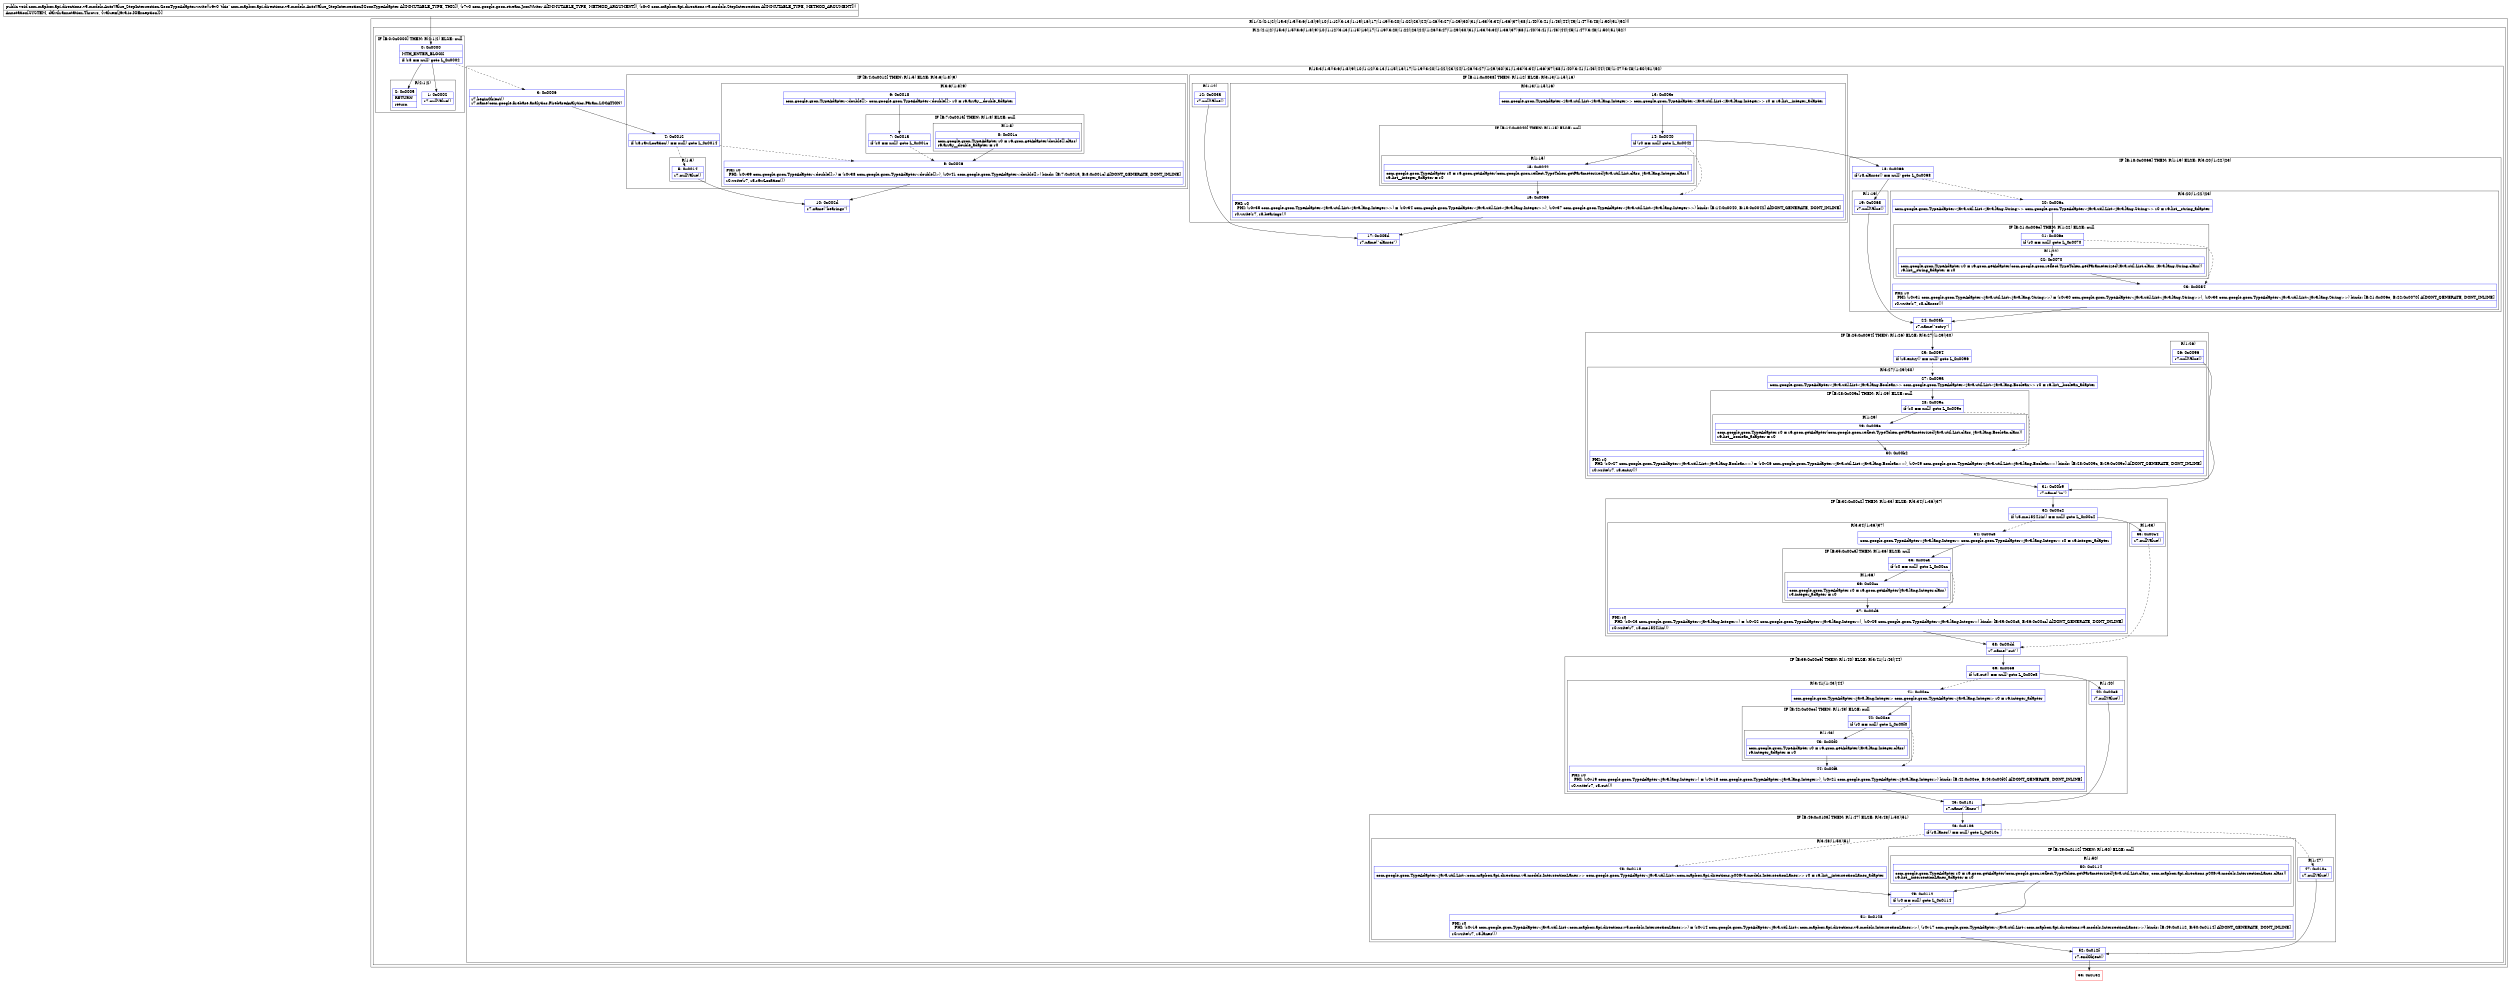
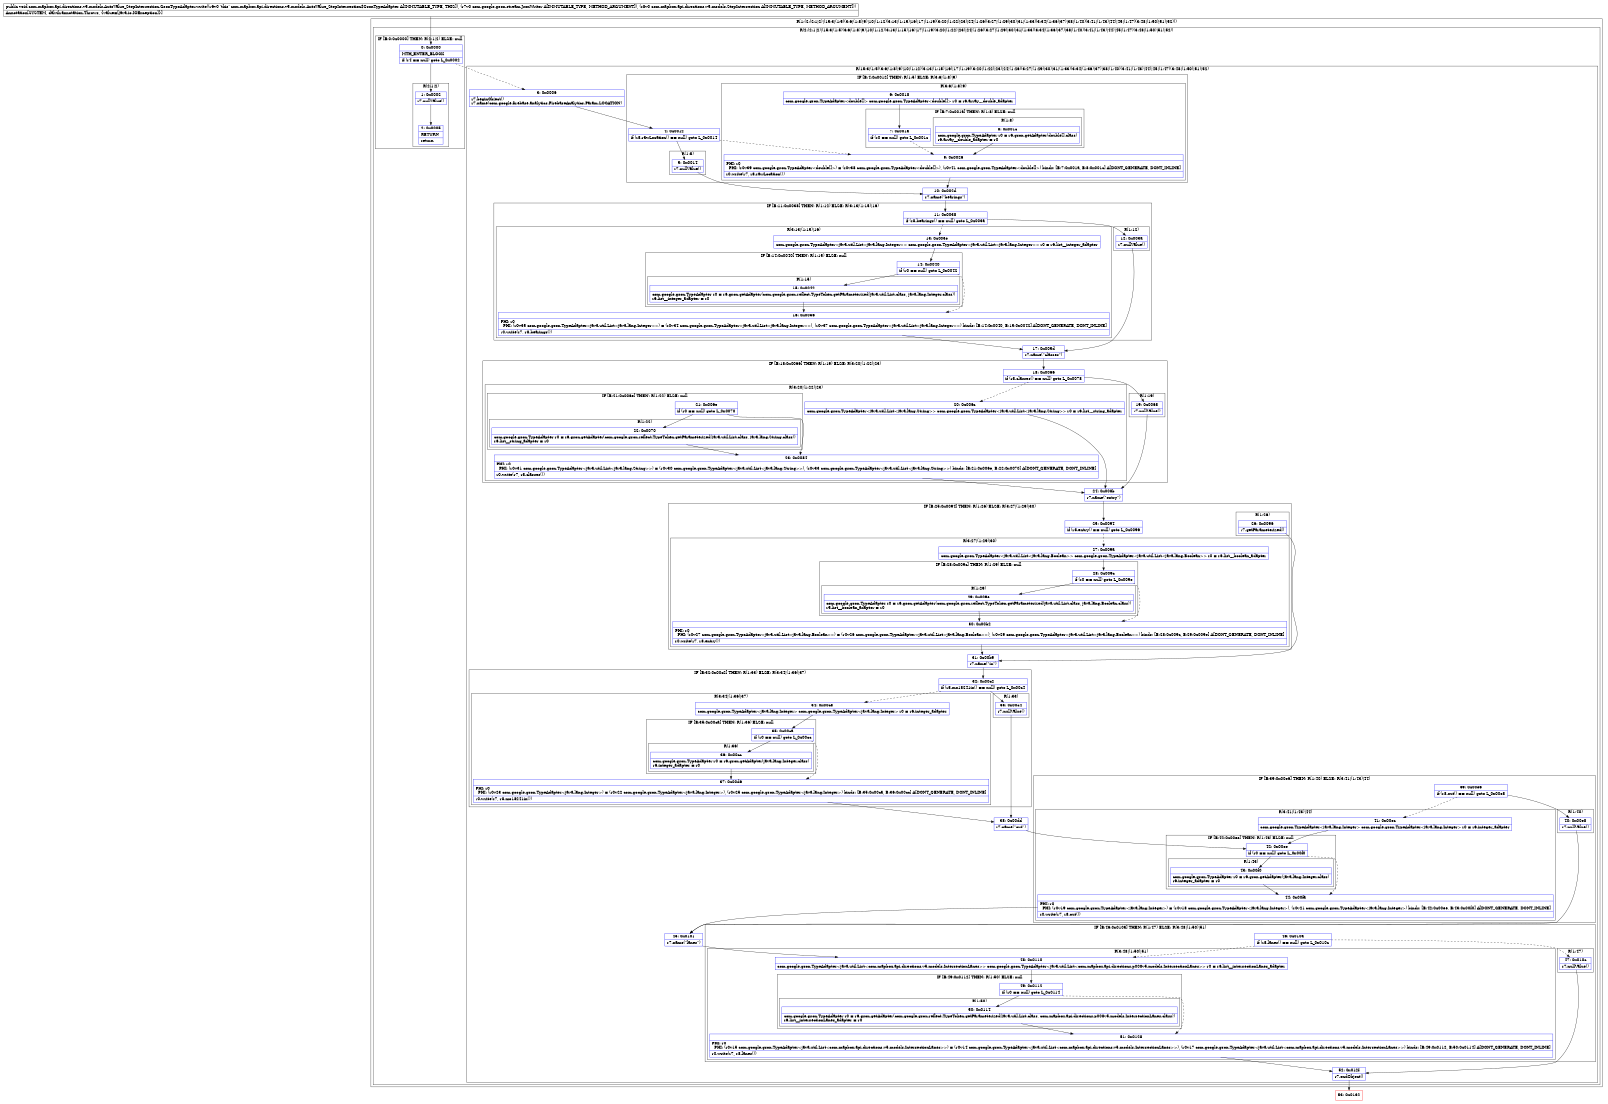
node "0: 0x0000": text "if (r8 == null) goto L_0x0002" -> "if (r4 == null) goto L_0x0002"
edge "0: 0x0000" -> "2: 0x0005": now "1: 0x0002" -> "2: 0x0005"
edge "14: 0x0040" -> "18: 0x0066": now "17: 0x005d" -> "18: 0x0066"
edge "4: 0x0012" -> "5: 0x0014": style dashed -> solid
node "18: 0x0066": text "if (r8.classes() == null) goto L_0x0068" -> "if (r8.classes() == null) goto L_0x0078"
node "11: 0x0038": added
edge "20: 0x006c" -> "21: 0x006e": now "20: 0x006c" -> "24: 0x008b"
edge "21: 0x006e" -> "23: 0x0084": style dashed -> solid
node "26: 0x0096": text "r7.nullValue()" -> "r7.getParameterized()"
node "29: 0x009e": text "r6.list__boolean_adapter = r0" -> "r5.list__boolean_adapter = r0"
node "36: 0x00cc": text "r3.integer_adapter = r0" -> "r6.integer_adapter = r0"
edge "33: 0x00c4" -> "38: 0x00dd": style dashed -> solid
edge "38: 0x00dd" -> "39: 0x00e6": now "38: 0x00dd" -> "42: 0x00ee"
edge "45: 0x0101" -> "46: 0x010a": now "45: 0x0101" -> "48: 0x0110"
edge "50: 0x0114" -> "49: 0x0112": reversed
